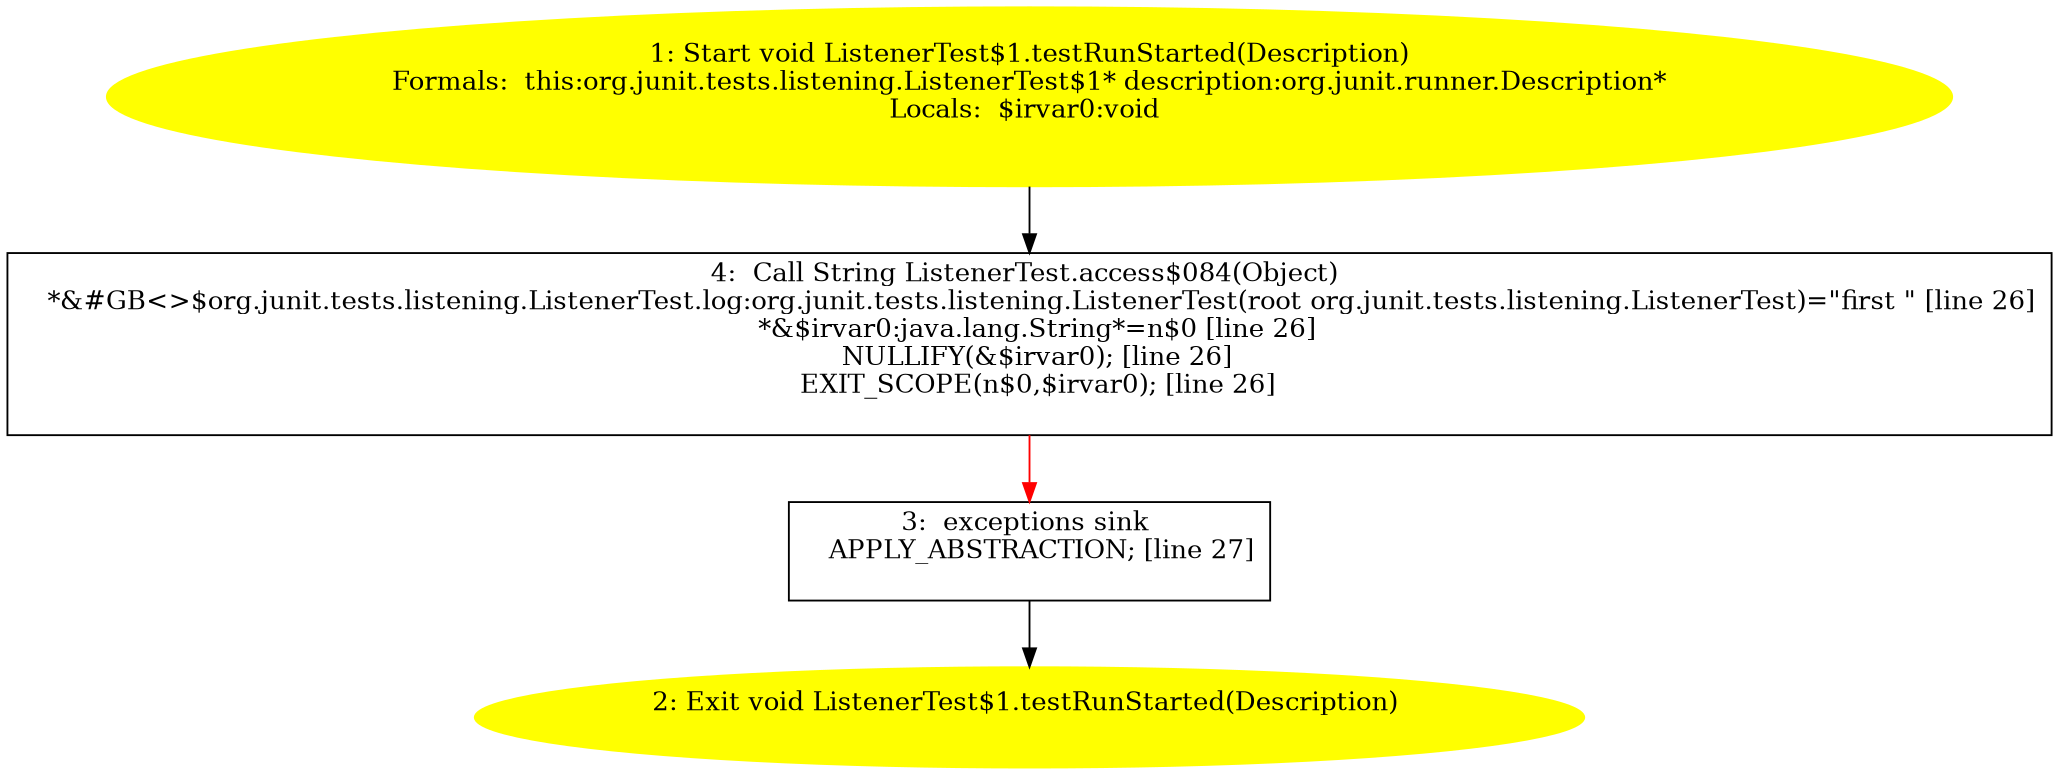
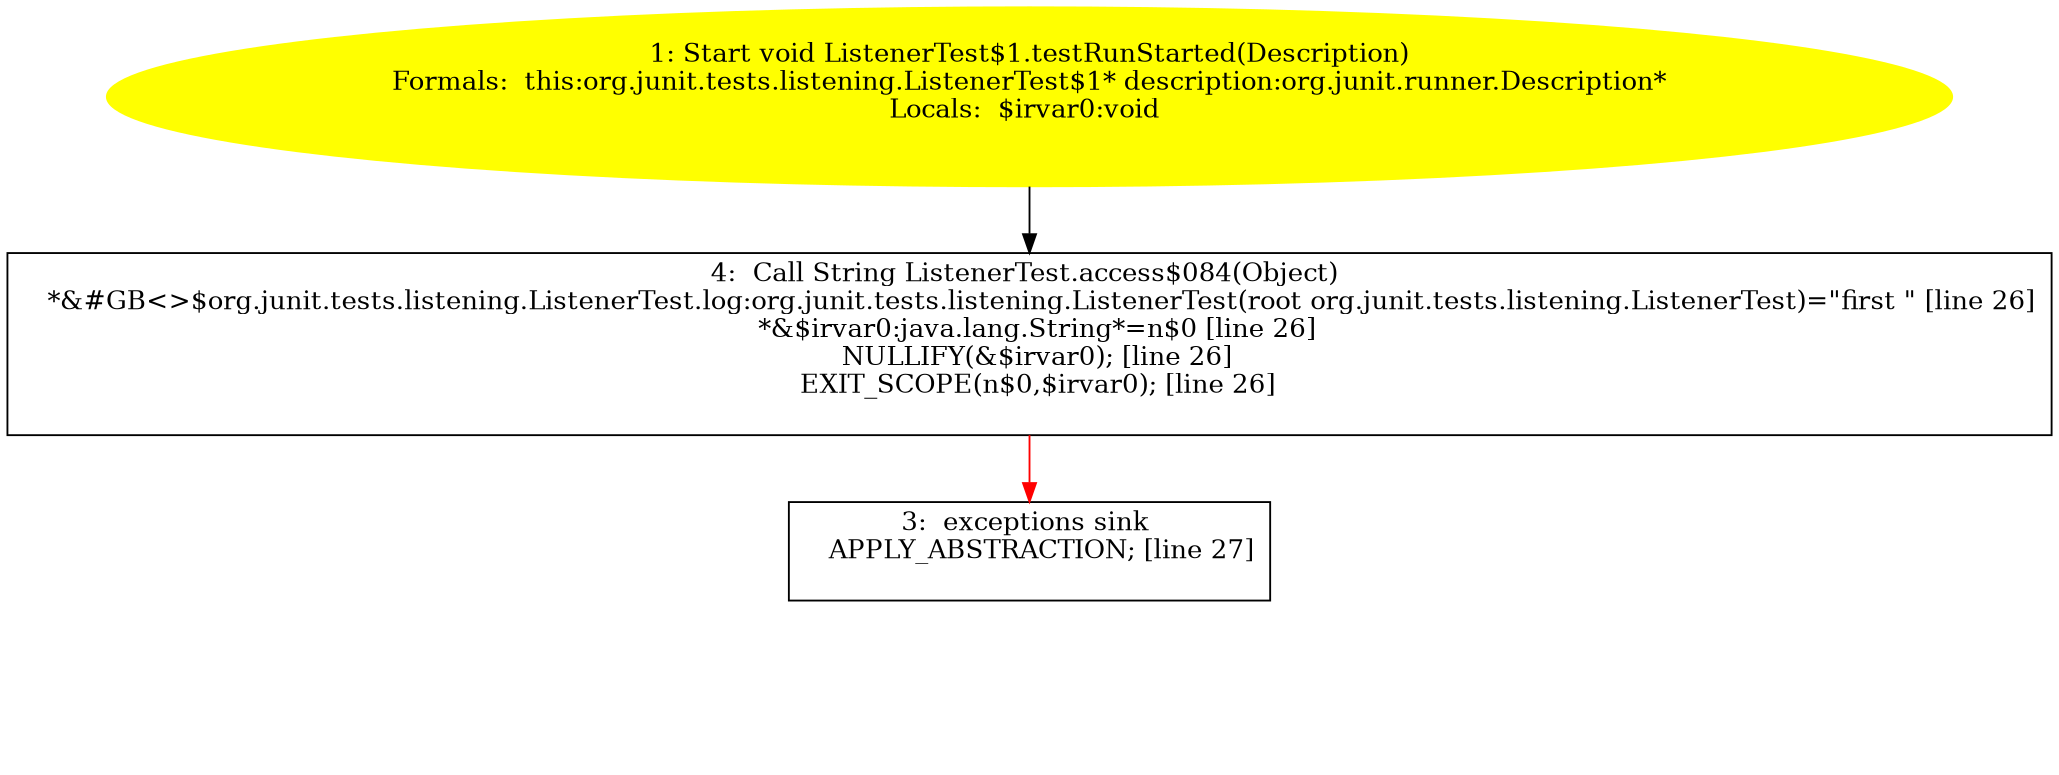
node "2: Exit void ListenerTest$1.testRunStarted(Description)": removed
